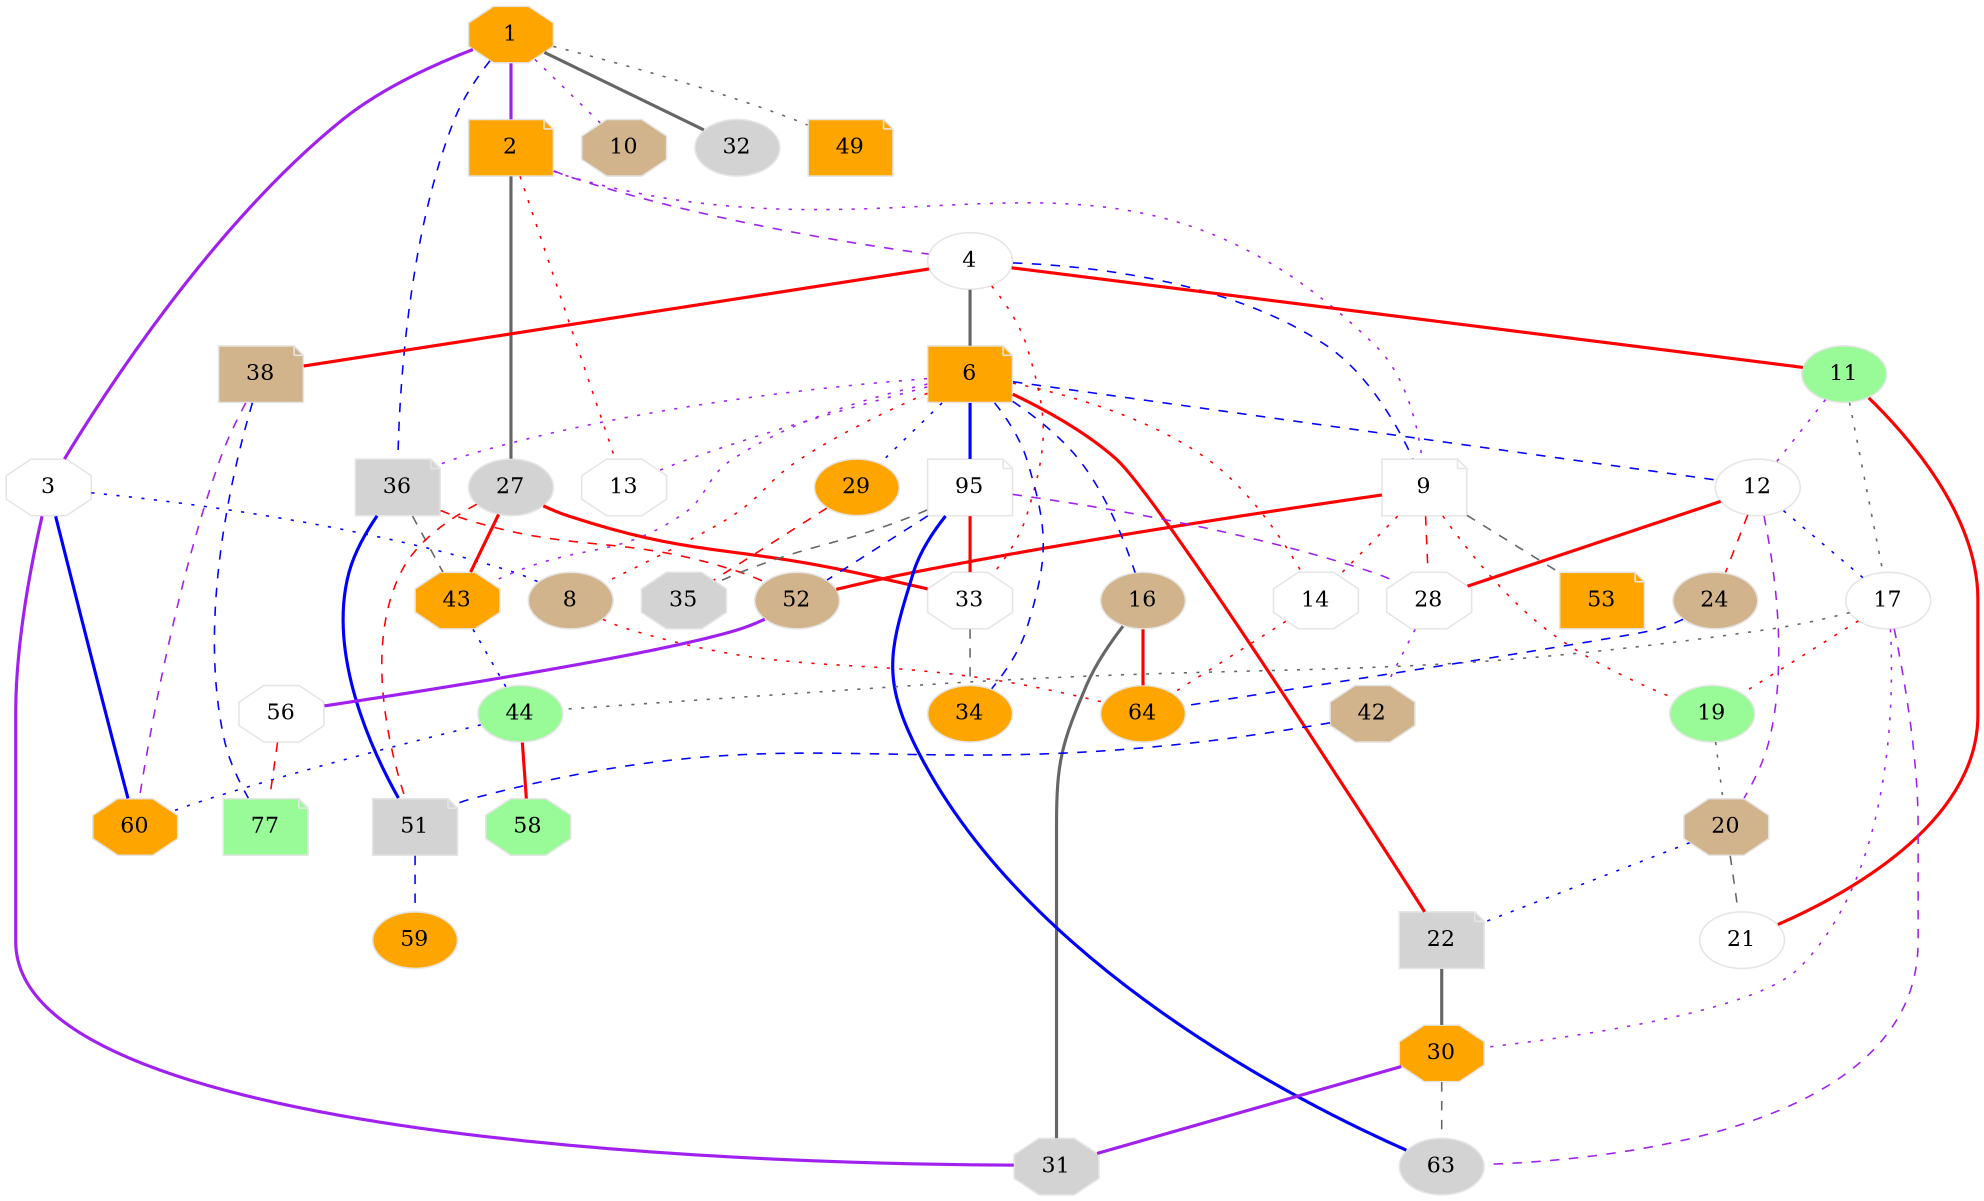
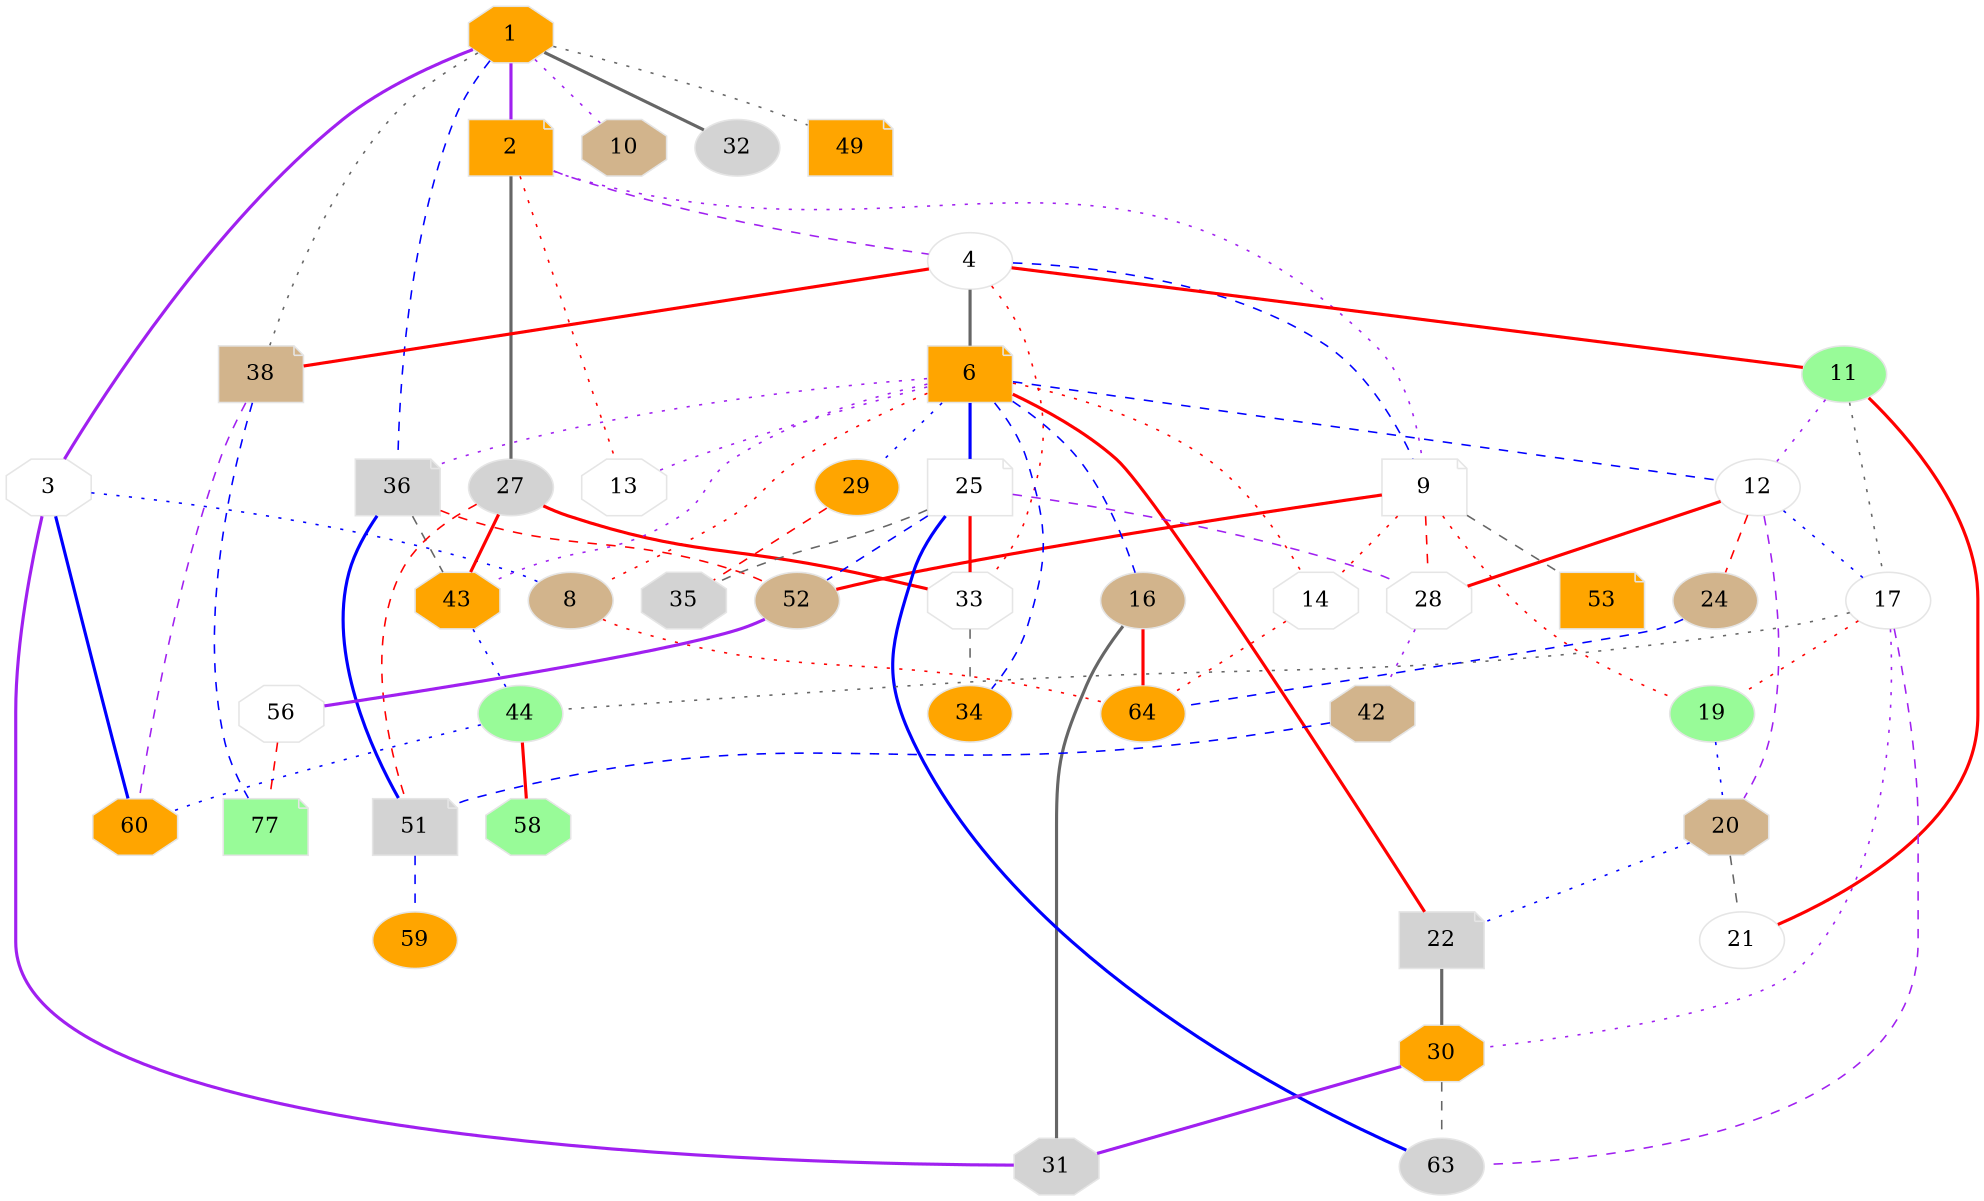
edge "1" -- "38": added
node "95": label "95" -> "25"
edge "19" -- "20": color gray40 -> blue
